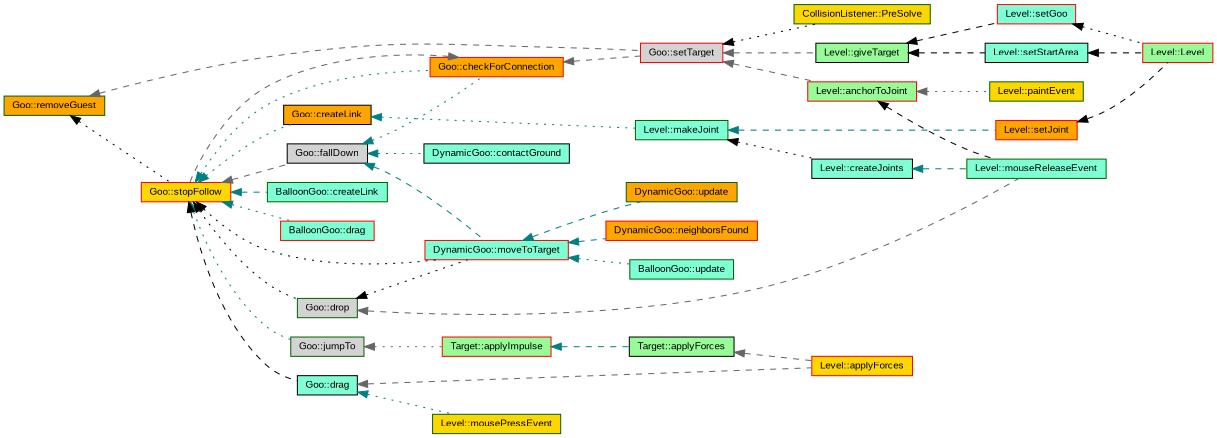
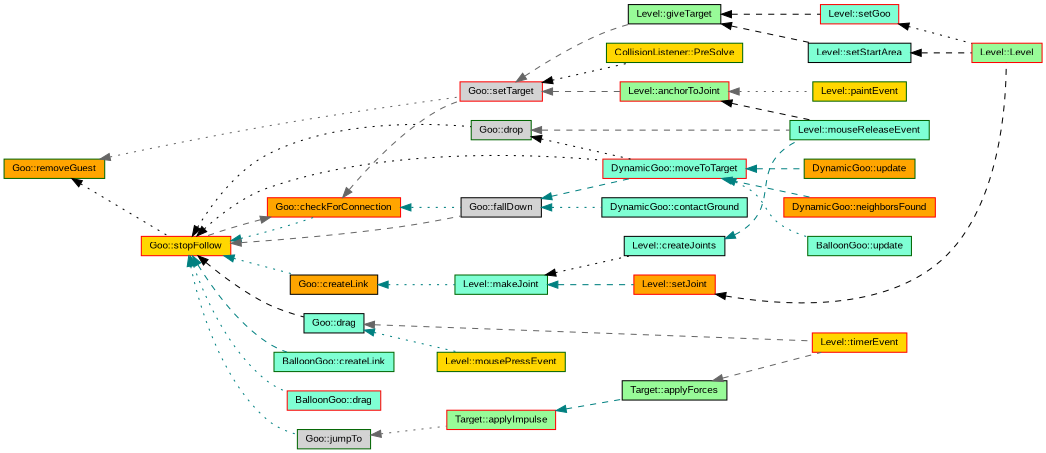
edge "Goo::setTarget" -> "Goo::removeGuest": style dashed -> dotted
edge "Goo::checkForConnection" -> "Goo::fallDown": reversed
node "Level::applyForces": label "Level::applyForces" -> "Level::timerEvent"
